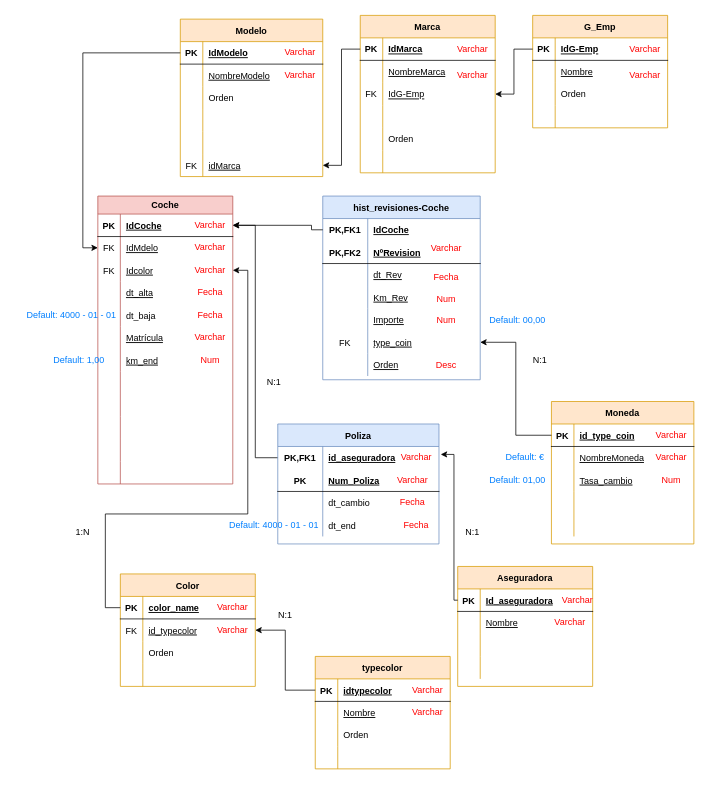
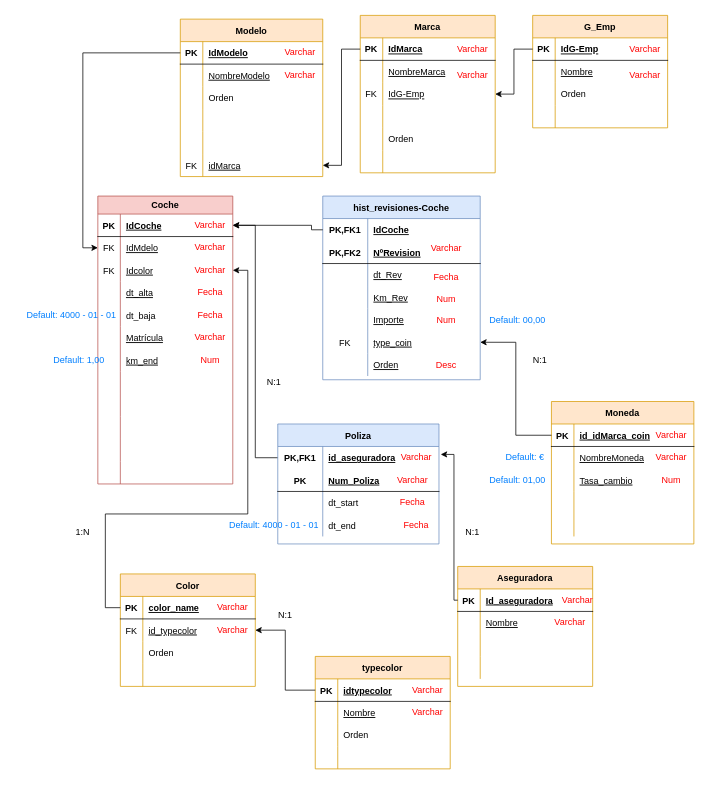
node "id_type_coin": label "id_type_coin" -> "id_idMarca_coin"
node "dt_cambio": label "dt_cambio" -> "dt_start"
